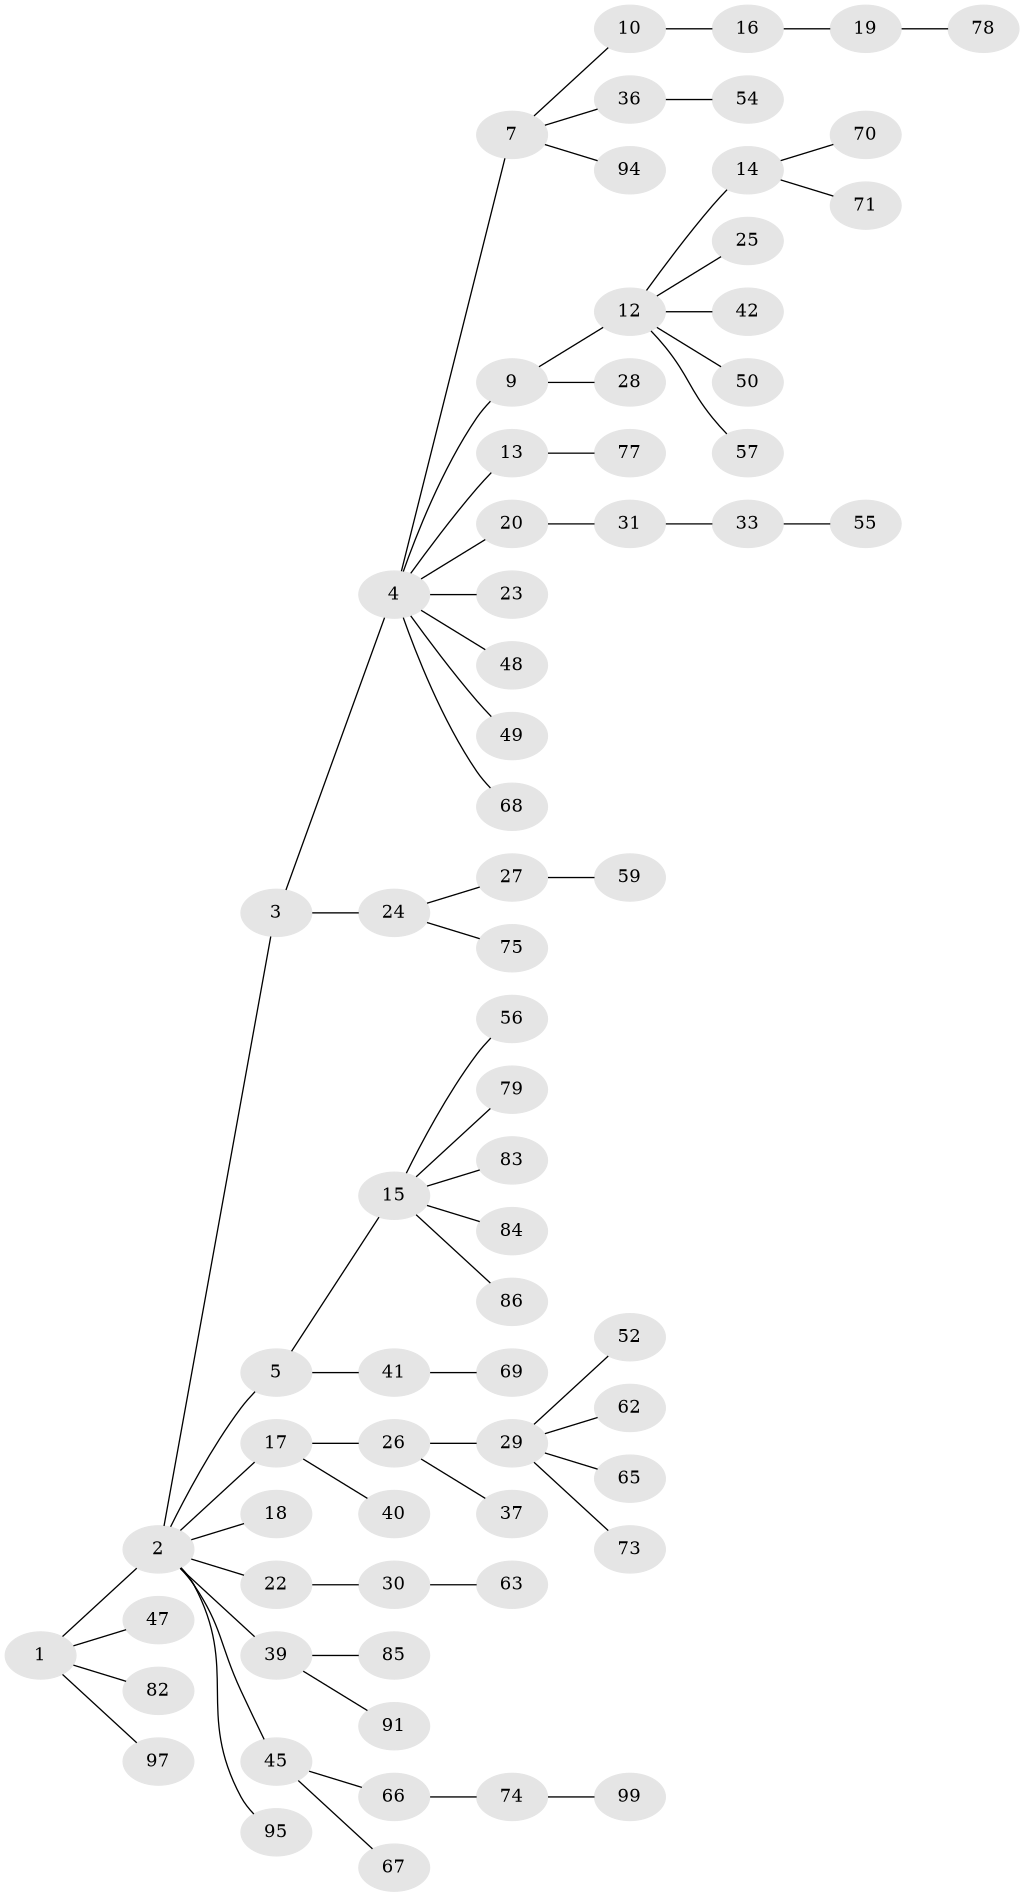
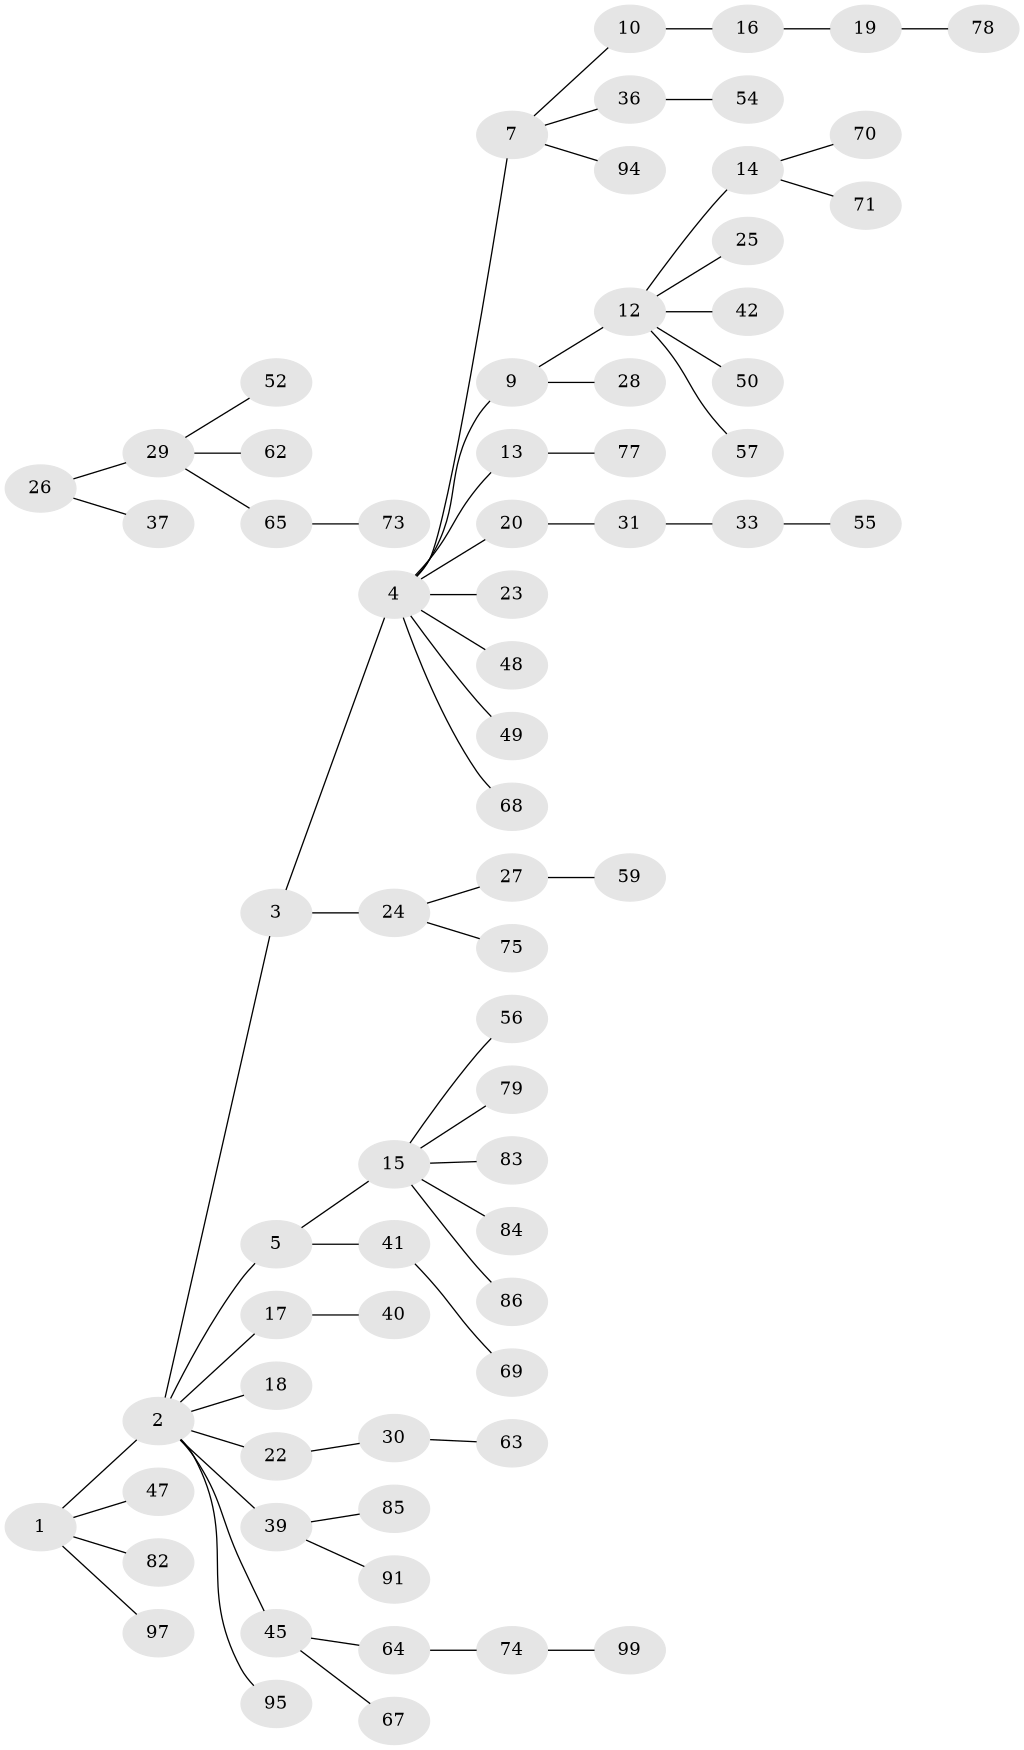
edge "17" -- "26": removed
edge "29" -- "73": now "65" -- "73"
node "66": label "66" -> "64"
